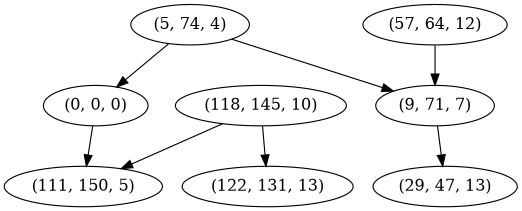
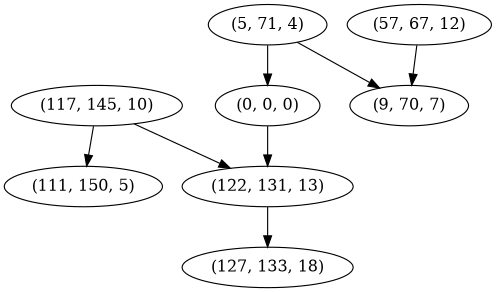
node "(5, 74, 4)": label "(5, 74, 4)" -> "(5, 71, 4)"
node "(57, 64, 12)": label "(57, 64, 12)" -> "(57, 67, 12)"
node "(118, 145, 10)": label "(118, 145, 10)" -> "(117, 145, 10)"
node "(9, 71, 7)": label "(9, 71, 7)" -> "(9, 70, 7)"
edge "(0, 0, 0)" -> "(111, 150, 5)": now "(0, 0, 0)" -> "(122, 131, 13)"
node "(29, 47, 13)": removed
node "(127, 133, 18)": added
